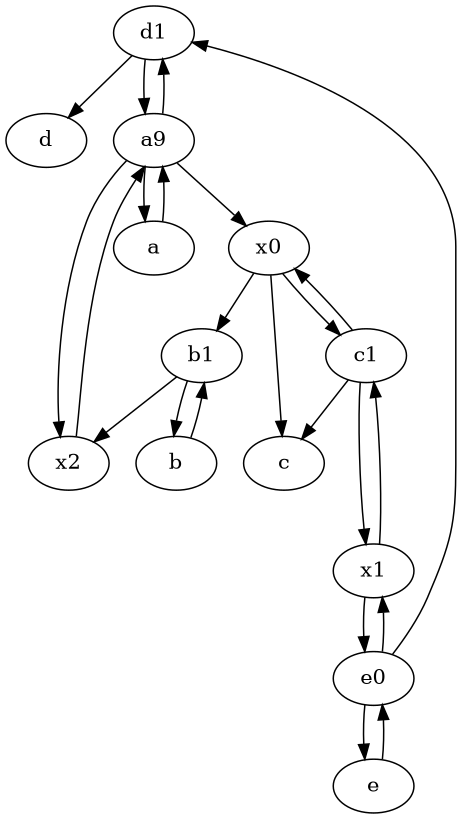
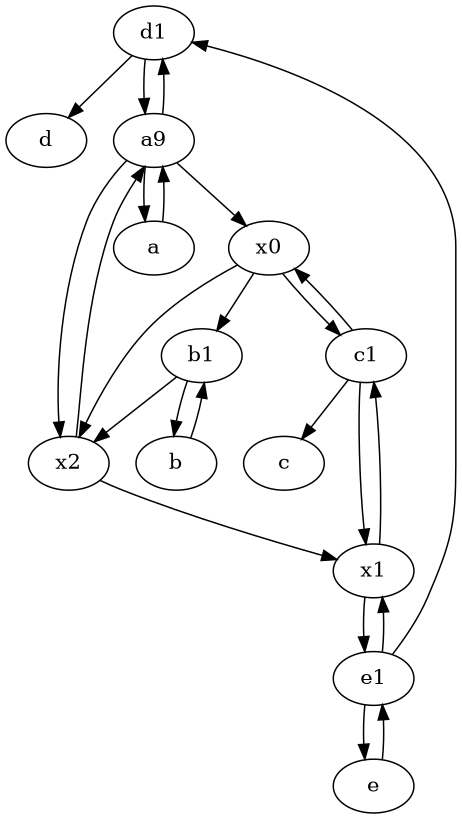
edge "x0" -> "c": now "x0" -> "x2"
edge "x2" -> "x1": added
node "e0": label "e0" -> "e1"
